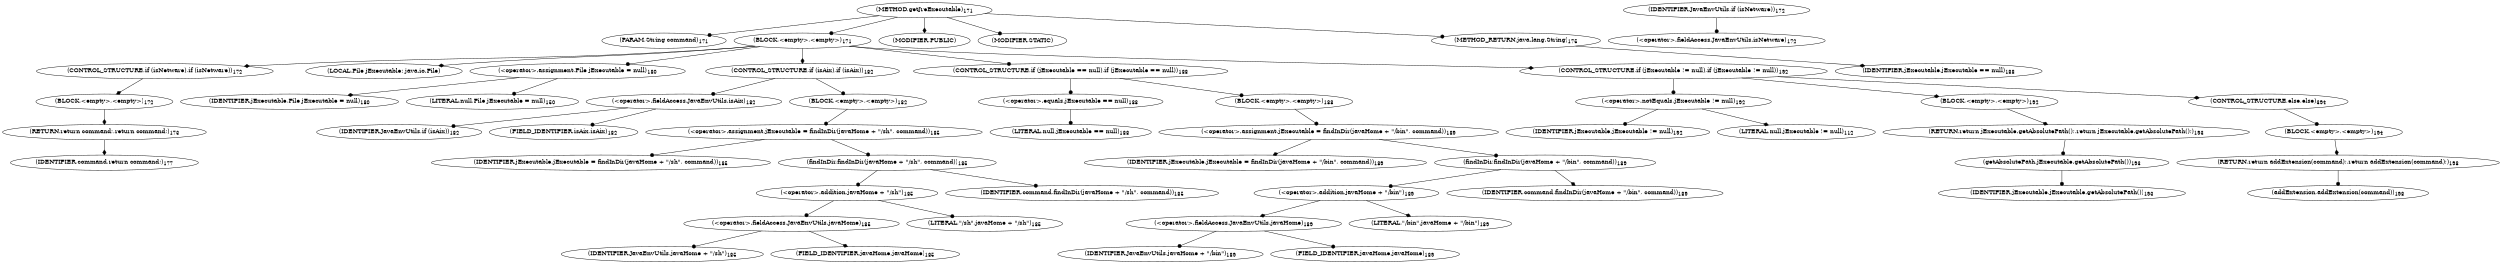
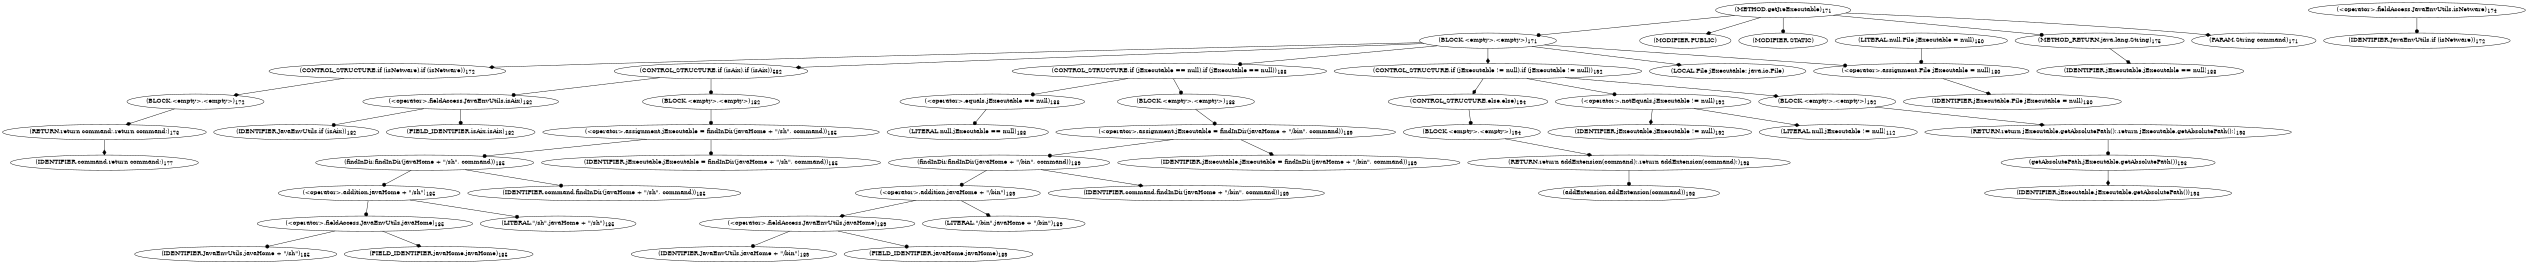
edge "(IDENTIFIER,JavaEnvUtils,if (isNetware))" -> "(<operator>.fieldAccess,JavaEnvUtils.isNetware)": reversed
edge "(METHOD,getJreExecutable)" -> "(PARAM,String command)": arrowhead dot -> diamond
node "(<operator>.fieldAccess,JavaEnvUtils.isNetware)": text "172" -> "174"
node "(CONTROL_STRUCTURE,if (isAix),if (isAix))": text "182" -> "582"
edge "(<operator>.assignment,File jExecutable = null)" -> "(LITERAL,null,File jExecutable = null)": reversed
node "(CONTROL_STRUCTURE,else,else)": text "394" -> "194"
edge "(<operator>.notEquals,jExecutable != null)" -> "(IDENTIFIER,jExecutable,jExecutable != null)": arrowhead dot -> diamond
edge "(getAbsolutePath,jExecutable.getAbsolutePath())" -> "(IDENTIFIER,jExecutable,jExecutable.getAbsolutePath())": arrowhead dot -> diamond
